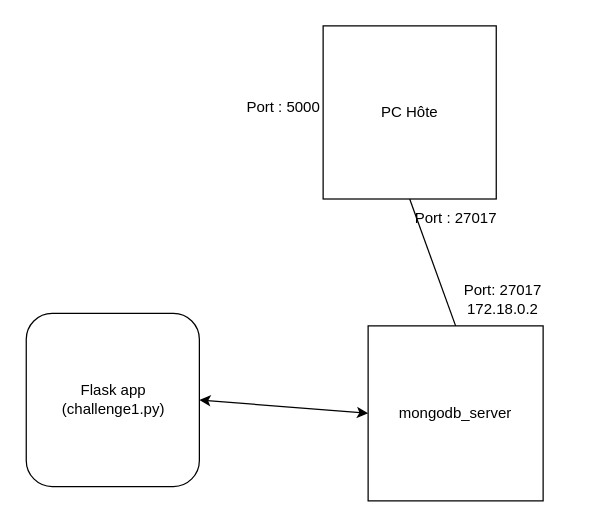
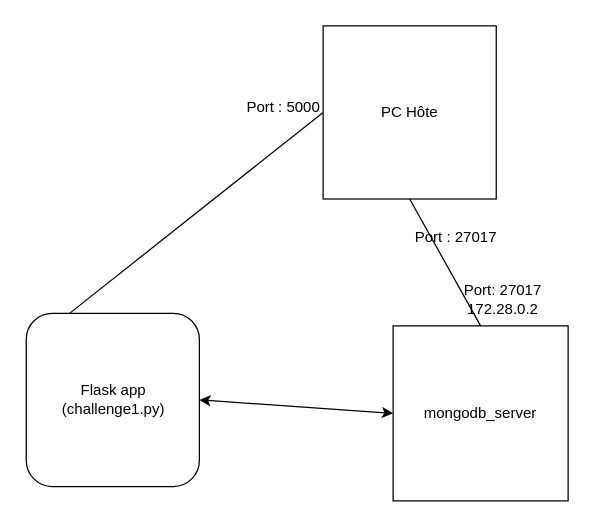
edge "PC Hôte" -- "Flask app (challenge1.py)": added
node "Port : 27017": moved (456, 218) -> (456, 236)
node "Port: 27017 172.18.0.2": label "Port: 27017 172.18.0.2" -> "Port: 27017 172.28.0.2"
node "mongodb_server": moved (456, 413) -> (481, 413)
